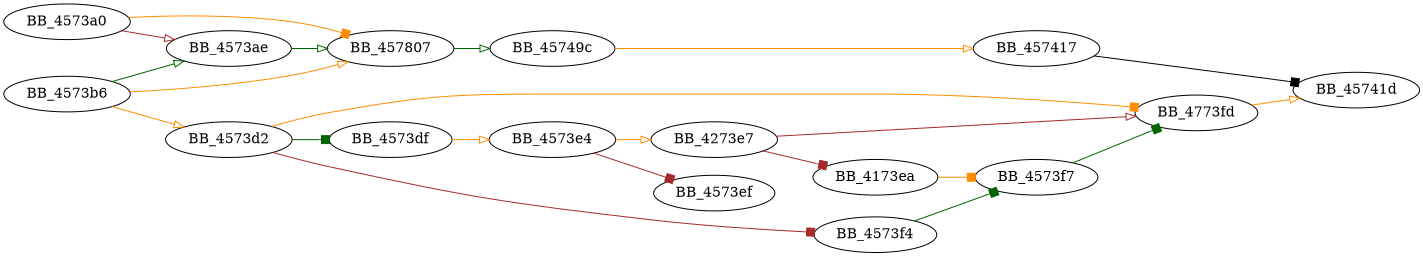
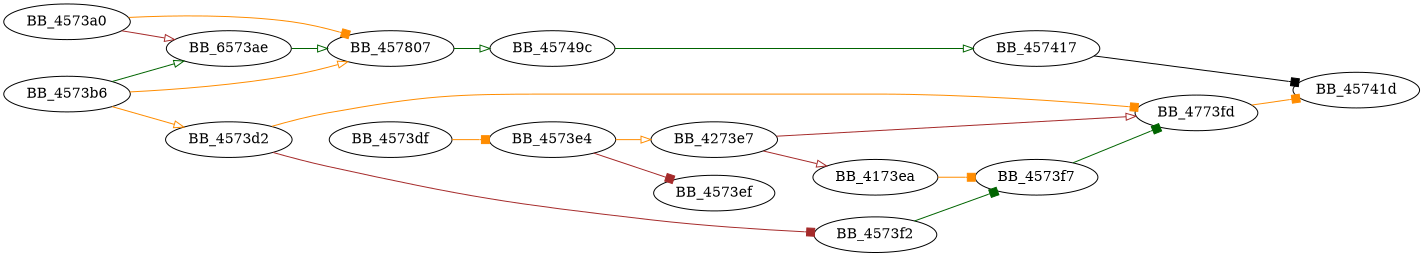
node "BB_4573ae": label "BB_4573ae" -> "BB_6573ae"
edge "BB_45749c" -> "BB_457417": color darkorange -> darkgreen
edge "BB_4773fd" -> "BB_45741d": arrowhead onormal -> box
edge "BB_4573d2" -> "BB_4573df": removed
edge "BB_4573df" -> "BB_4573e4": arrowhead onormal -> box
edge "BB_4273e7" -> "BB_4173ea": arrowhead box -> onormal
node "BB_4573f4": label "BB_4573f4" -> "BB_4573f2"
